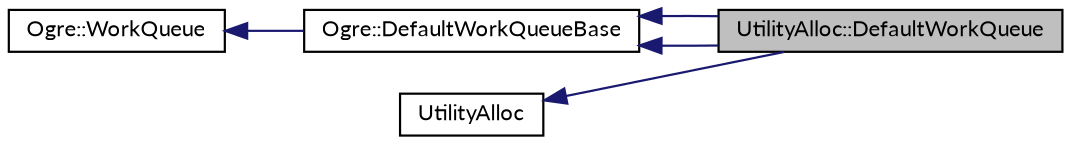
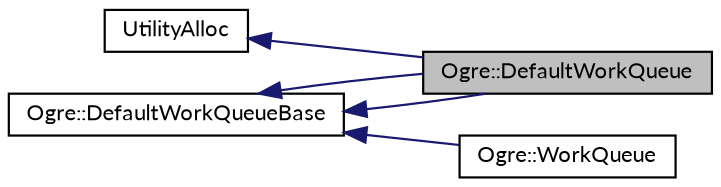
edge "Ogre::DefaultWorkQueueBase" -> "Ogre::WorkQueue": reversed
node "UtilityAlloc::DefaultWorkQueue": label "UtilityAlloc::DefaultWorkQueue" -> "Ogre::DefaultWorkQueue"
